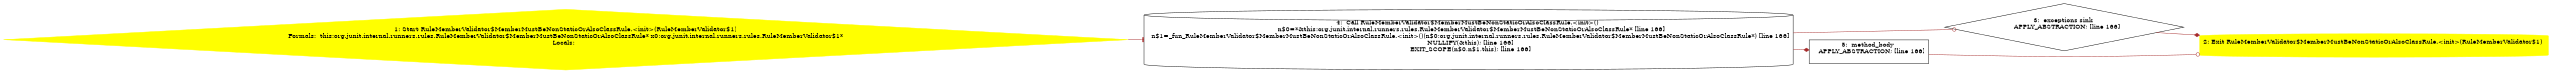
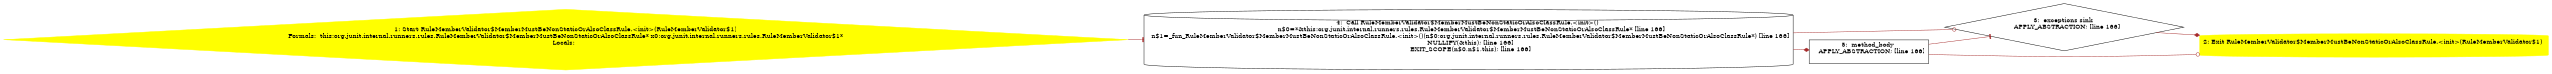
edge "5:  method_body APPLY_ABSTRACTION; [line 166]" -> "3:  exceptions sink APPLY_ABSTRACTION; [line 166]": added
